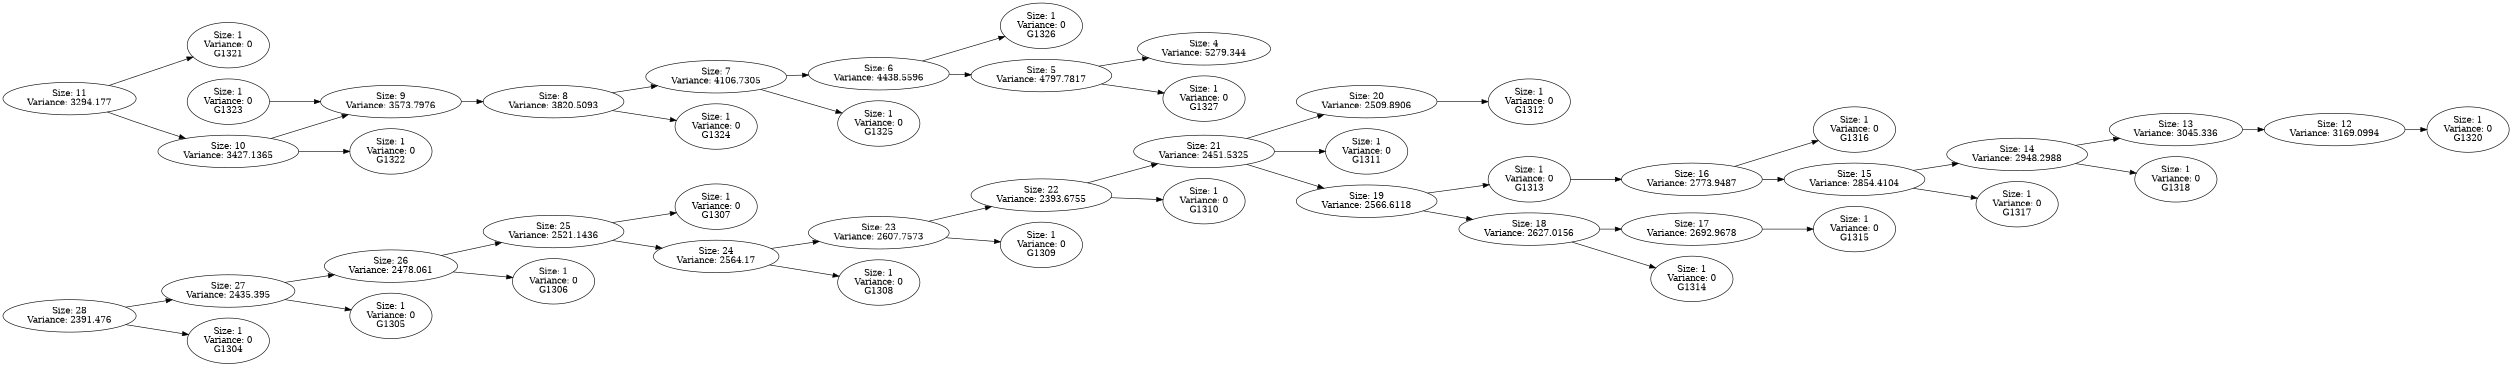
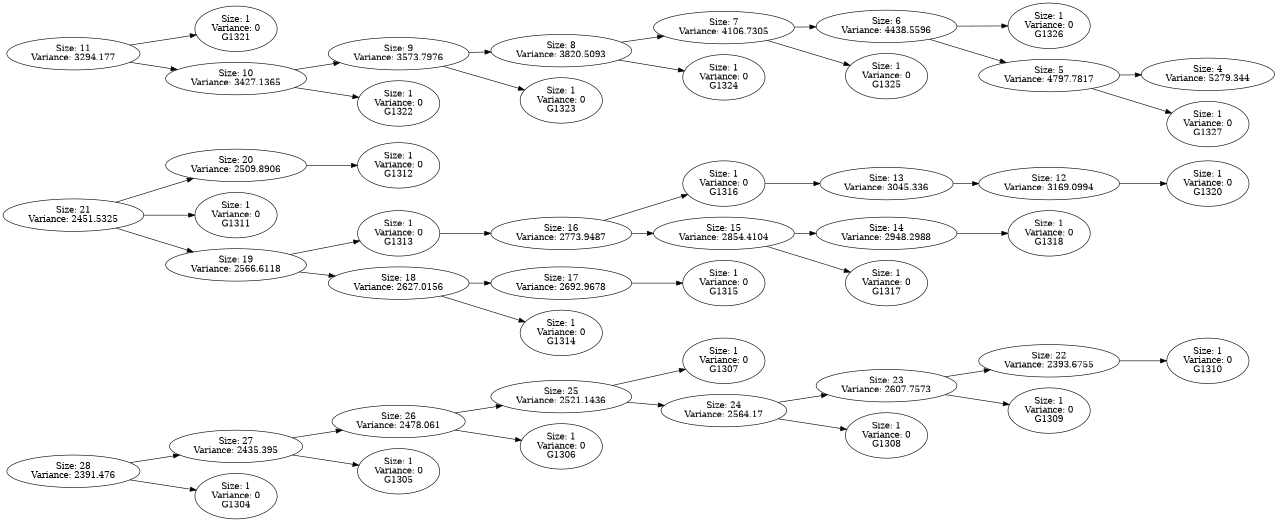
edge "Size: 1 Variance: 0 G1323" -> "Size: 9 Variance: 3573.7976": reversed
edge "Size: 14 Variance: 2948.2988" -> "Size: 13 Variance: 3045.336": now "Size: 1 Variance: 0 G1316" -> "Size: 13 Variance: 3045.336"
edge "Size: 22 Variance: 2393.6755" -> "Size: 21 Variance: 2451.5325": removed
